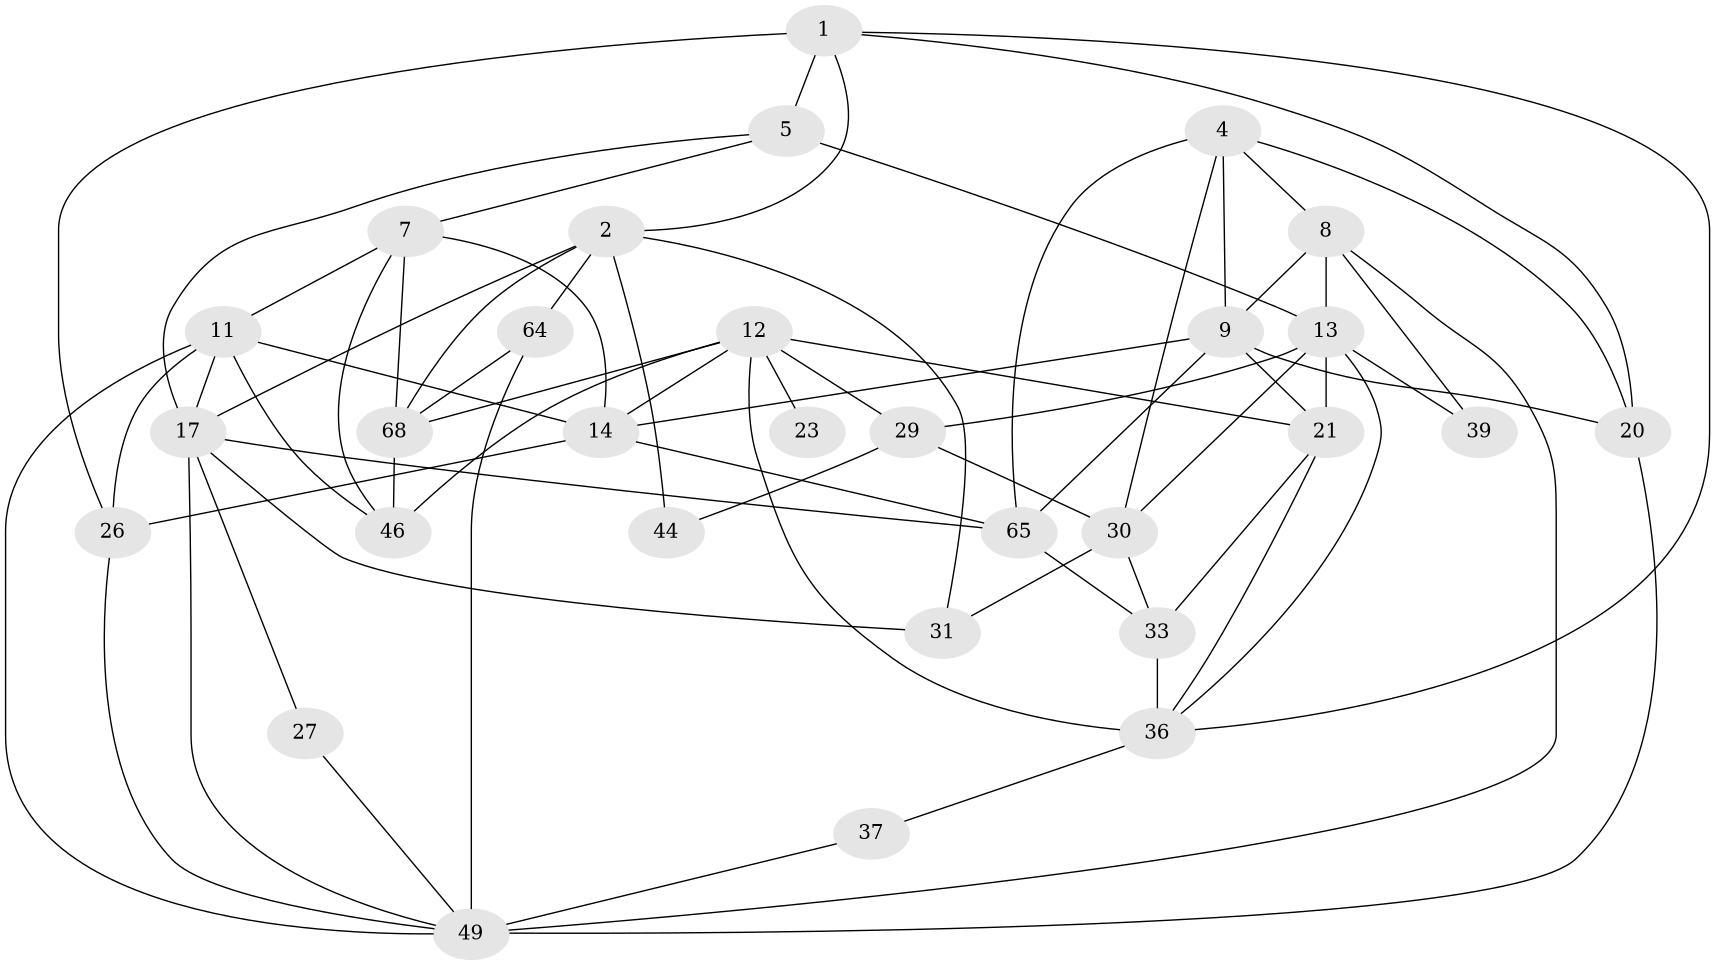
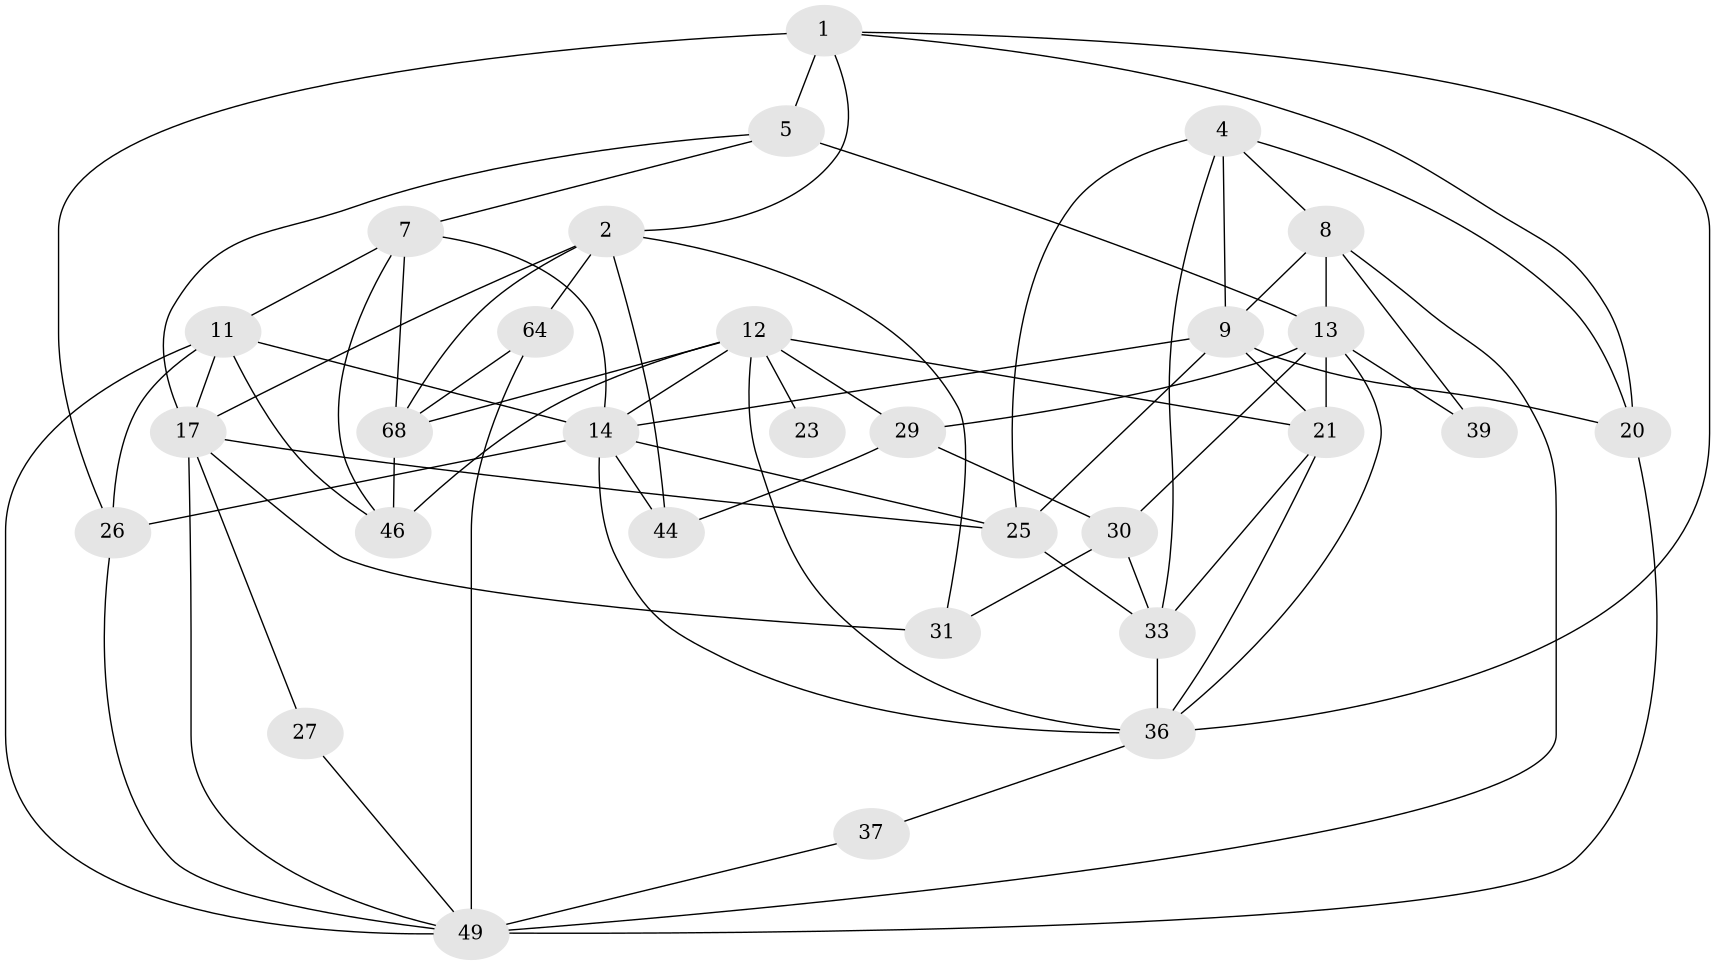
edge "4" -- "30": now "4" -- "33"
edge "14" -- "44": added
node "65": label "65" -> "25"
edge "14" -- "36": added
